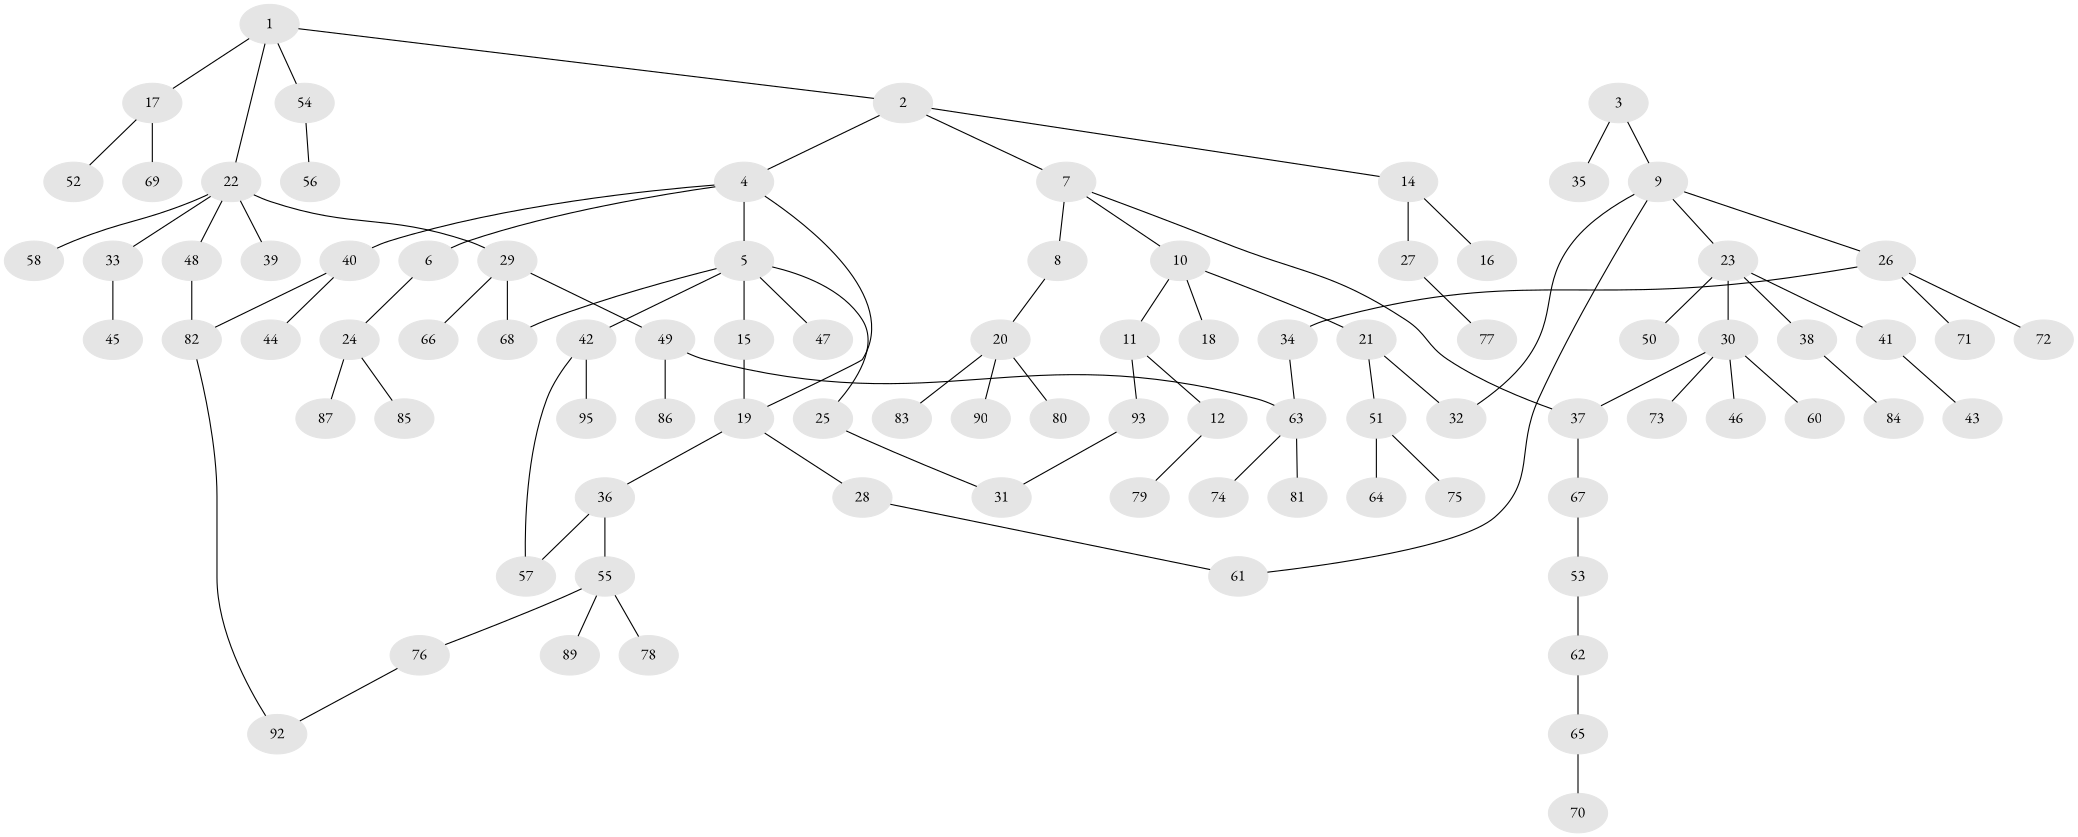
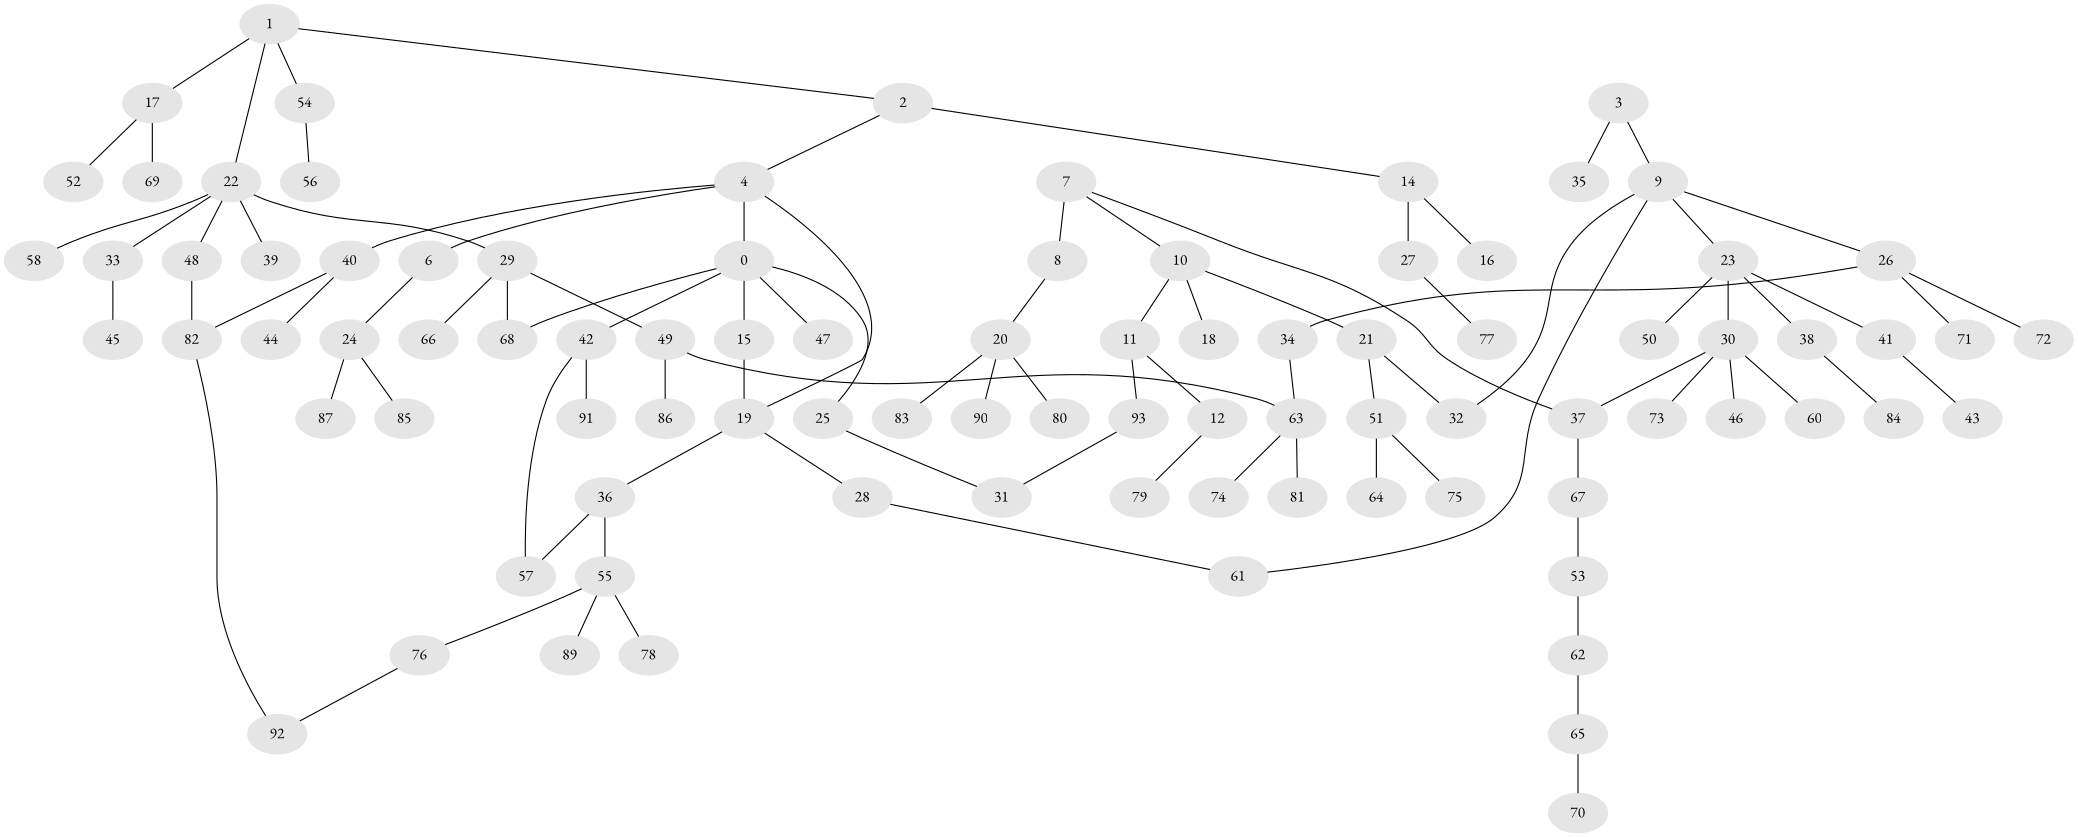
edge "2" -- "7": removed
node "5": label "5" -> "0"
node "95": label "95" -> "91"
